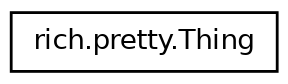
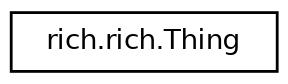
node "rich.pretty.Thing": label "rich.pretty.Thing" -> "rich.rich.Thing"
